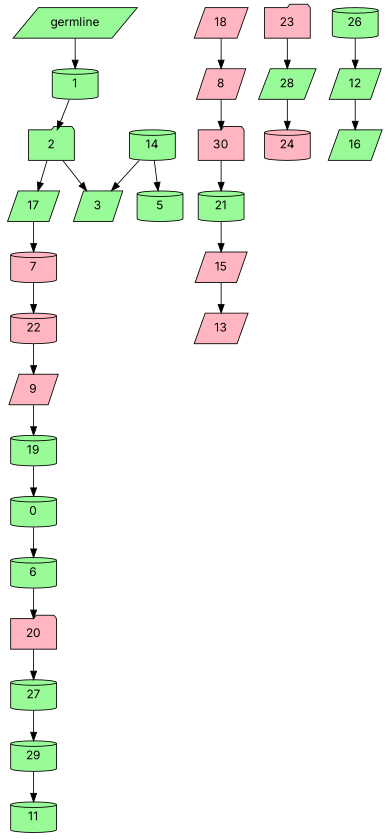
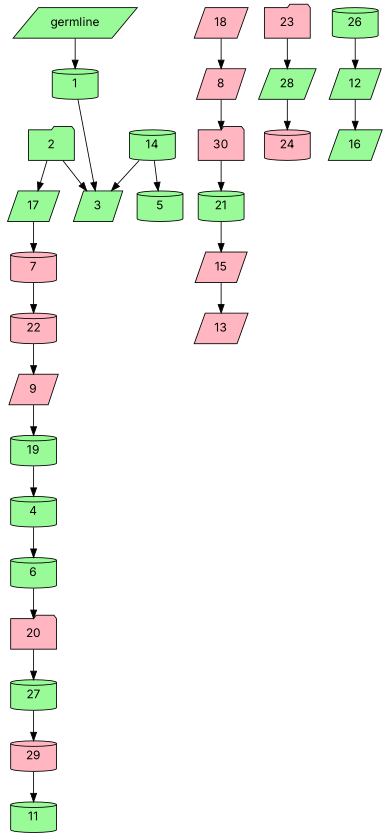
edge "1" -> "2": now "1" -> "3"
node "0": label "0" -> "4"
node "29": fillcolor palegreen -> lightpink
